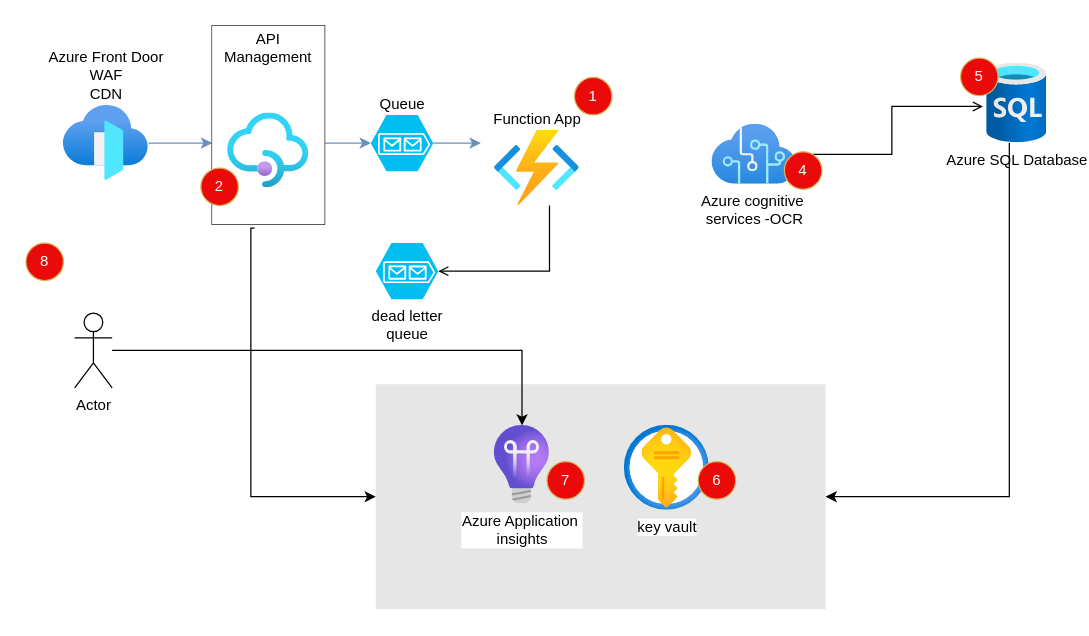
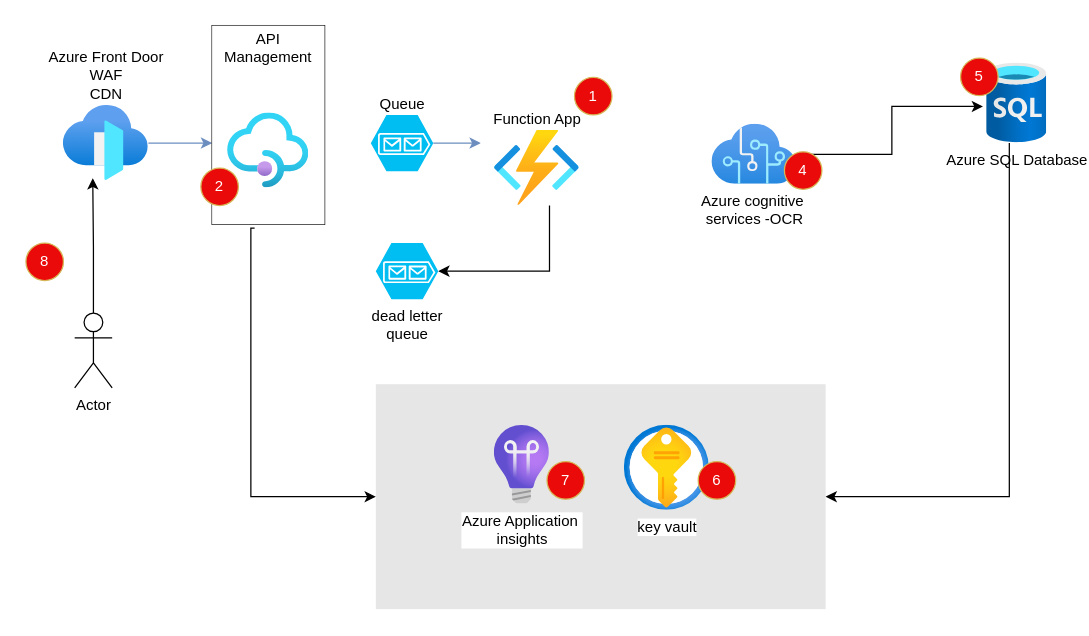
edge "Azure cognitive services -OCR" -> "Azure SQL Database": arrowhead open -> classic
edge "API Management" -> "Queue": removed
edge "Function App" -> "dead letter queue": arrowhead open -> classic
edge "Actor" -> "Azure Application insights": now "Actor" -> "Azure Front Door WAF CDN"
